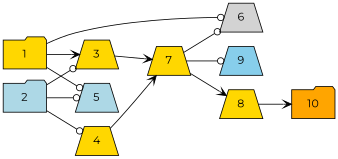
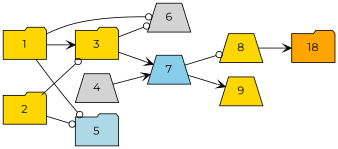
edge "7" -> "6": now "3" -> "6"
node "3": shape trapezium -> folder
node "7": fillcolor gold -> skyblue
edge "7" -> "9": arrowhead odot -> vee
node "9": fillcolor skyblue -> gold
edge "7" -> "8": arrowhead vee -> odot
node "2": fillcolor lightblue -> gold
node "5": shape trapezium -> folder
node "10": label "10" -> "18"
edge "2" -> "4": removed
node "4": fillcolor gold -> lightgrey
